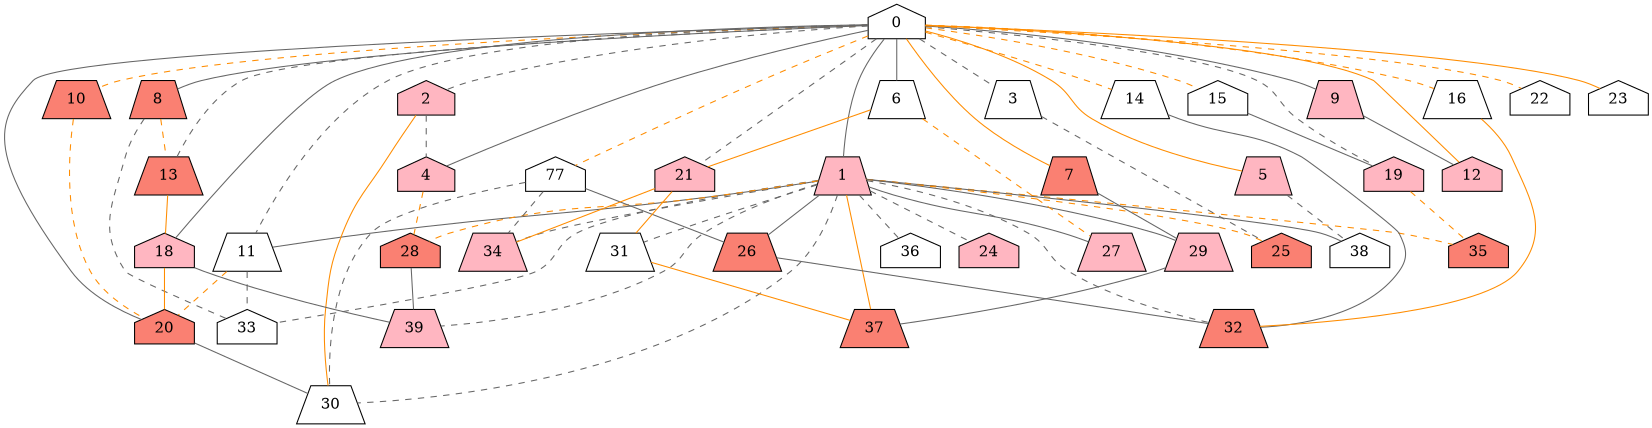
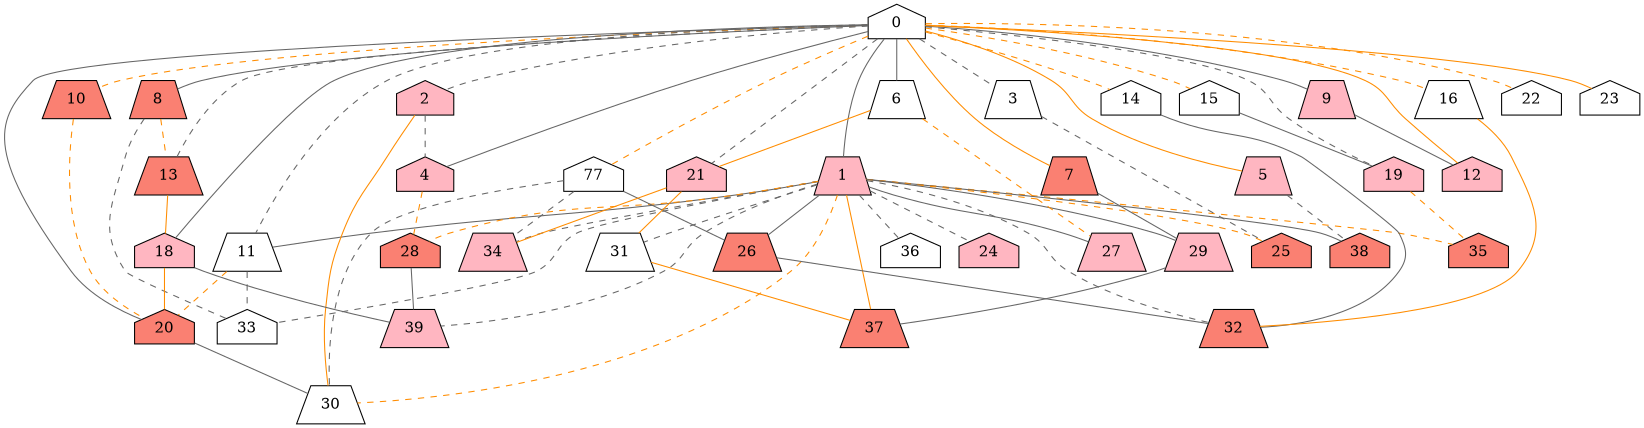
node "14": shape trapezium -> house
node "38": fillcolor white -> salmon
edge "1" -- "30": color gray40 -> darkorange
